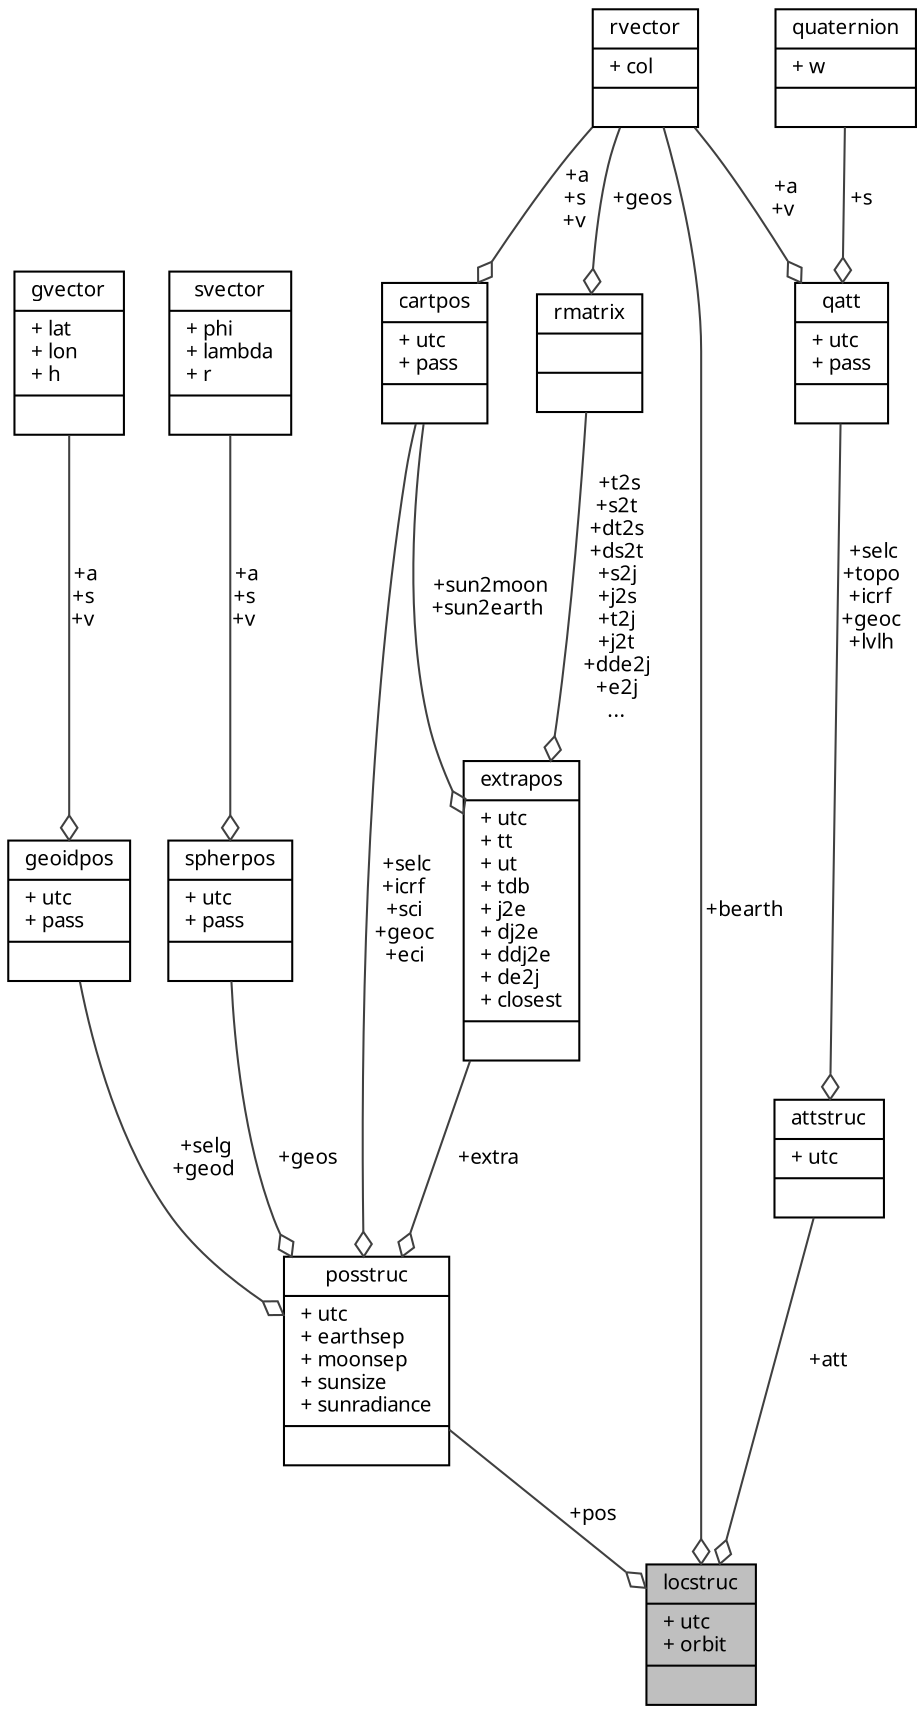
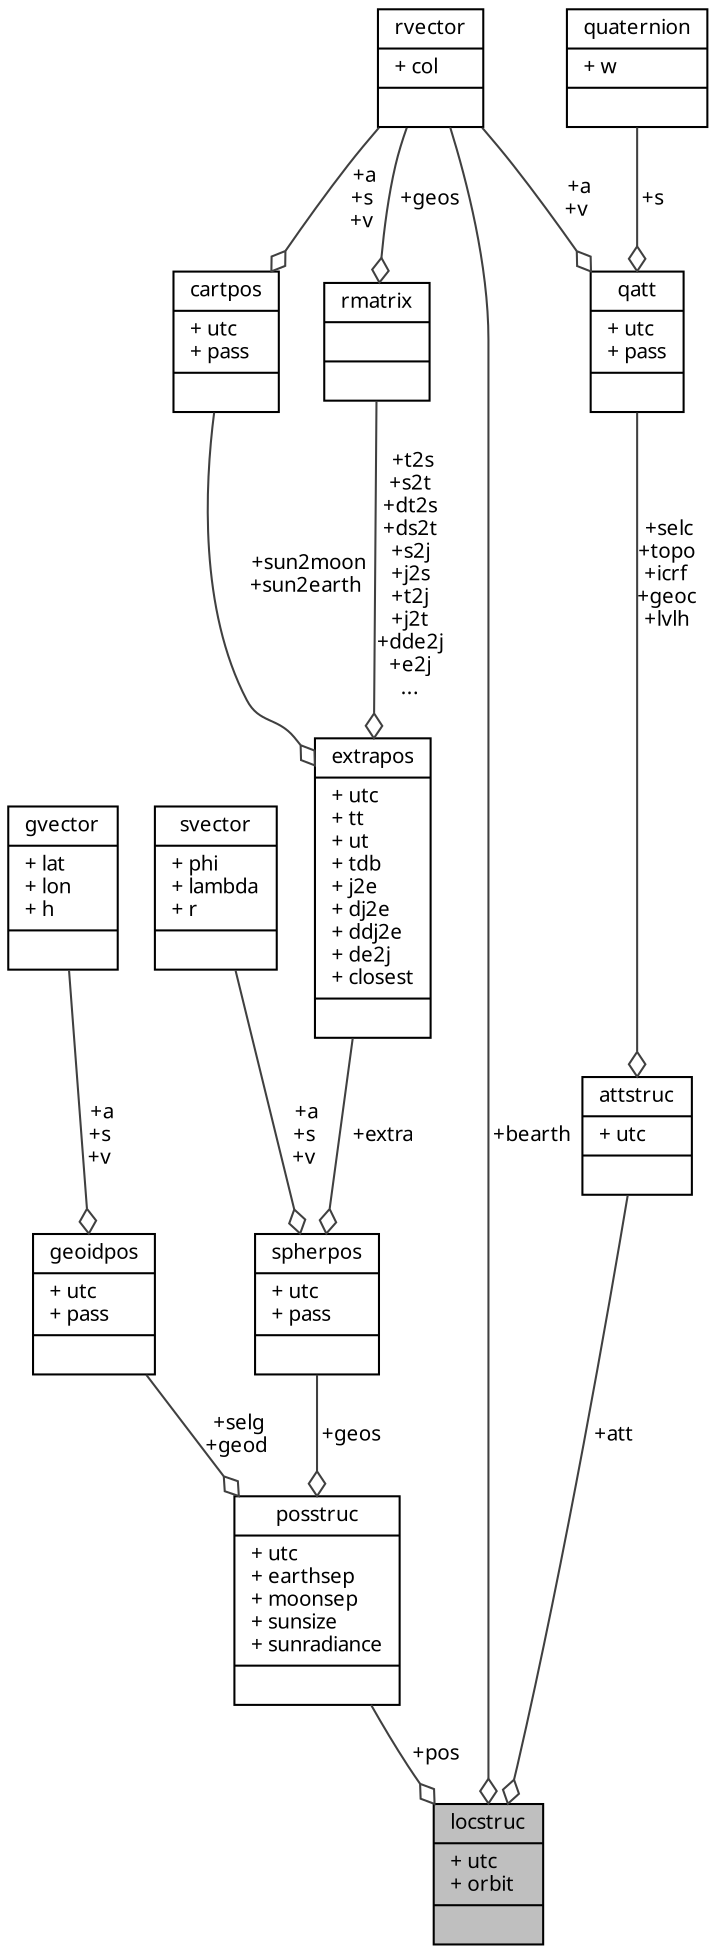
edge "cartpos" -> "posstruc": removed, label "+selc +icrf +sci +geoc +eci"
edge "extrapos" -> "posstruc": now "extrapos" -> "spherpos"
